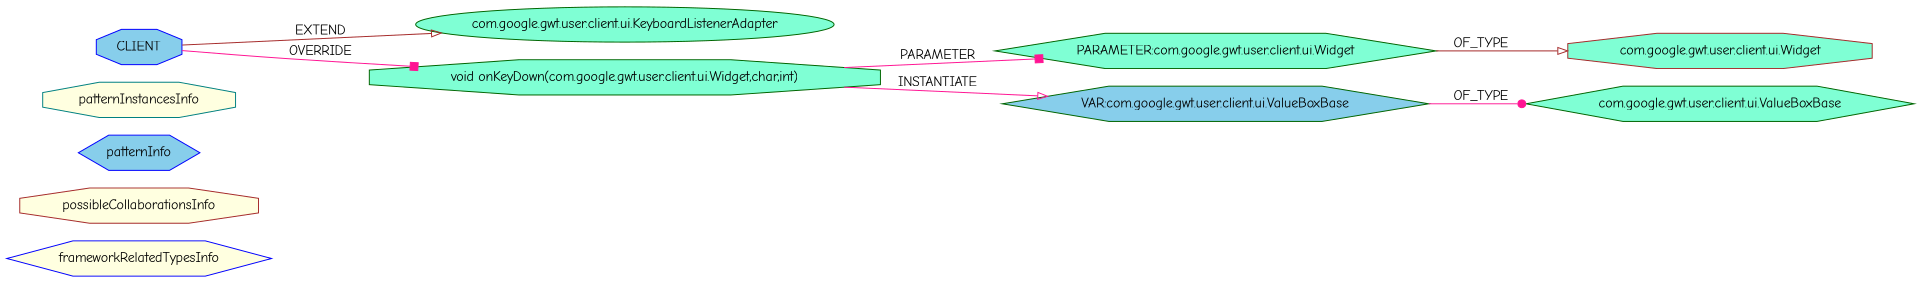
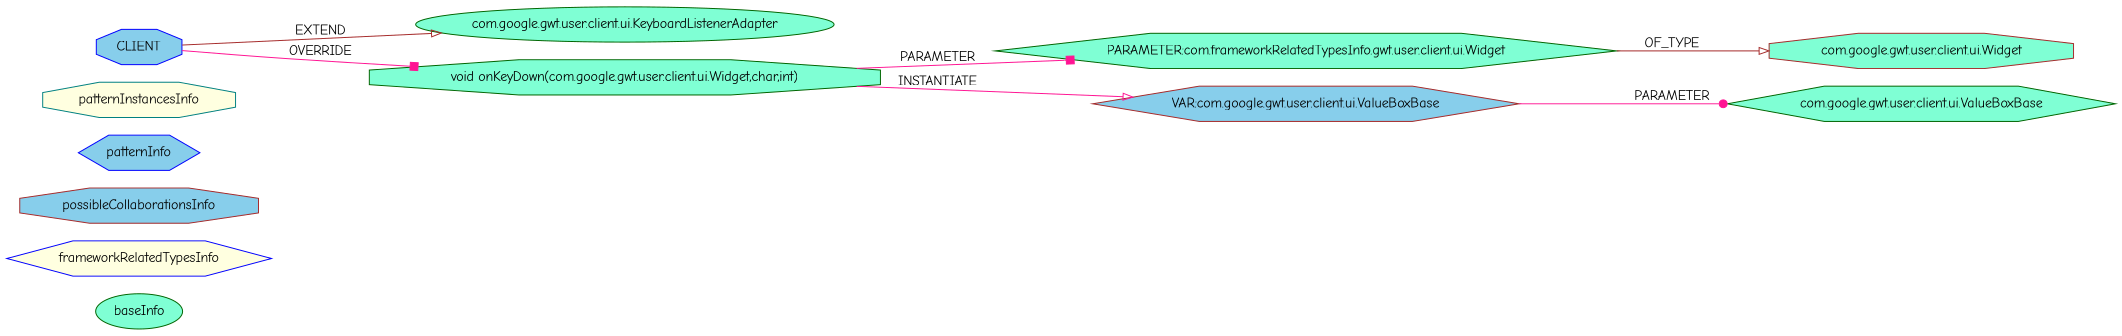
node "PARAMETER:com.google.gwt.user.client.ui.Widget": label "PARAMETER:com.google.gwt.user.client.ui.Widget" -> "PARAMETER:com.frameworkRelatedTypesInfo.gwt.user.client.ui.Widget"
edge "VAR:com.google.gwt.user.client.ui.ValueBoxBase" -> "com.google.gwt.user.client.ui.ValueBoxBase": label "OF_TYPE" -> "PARAMETER"
node "VAR:com.google.gwt.user.client.ui.ValueBoxBase": color darkgreen -> brown
node "possibleCollaborationsInfo": fillcolor lightyellow -> skyblue
node "baseInfo": added
